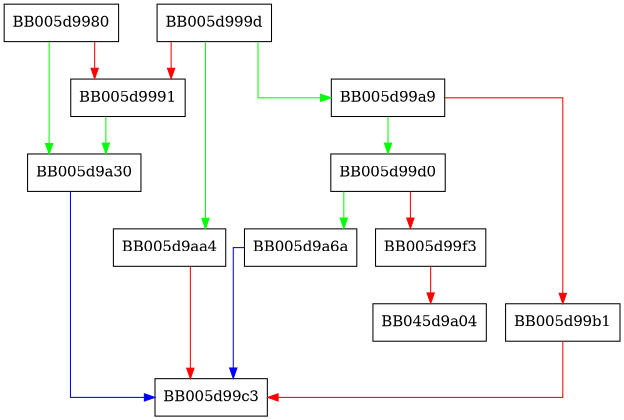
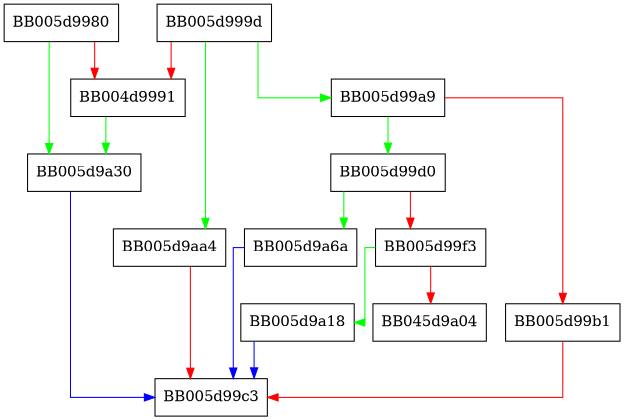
node "BB005d9991": label "BB005d9991" -> "BB004d9991"
node "BB005d9a18": added
